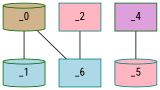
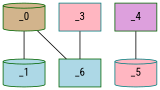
node "_2": label "_2" -> "_3"
node "_6": color teal -> darkgreen
